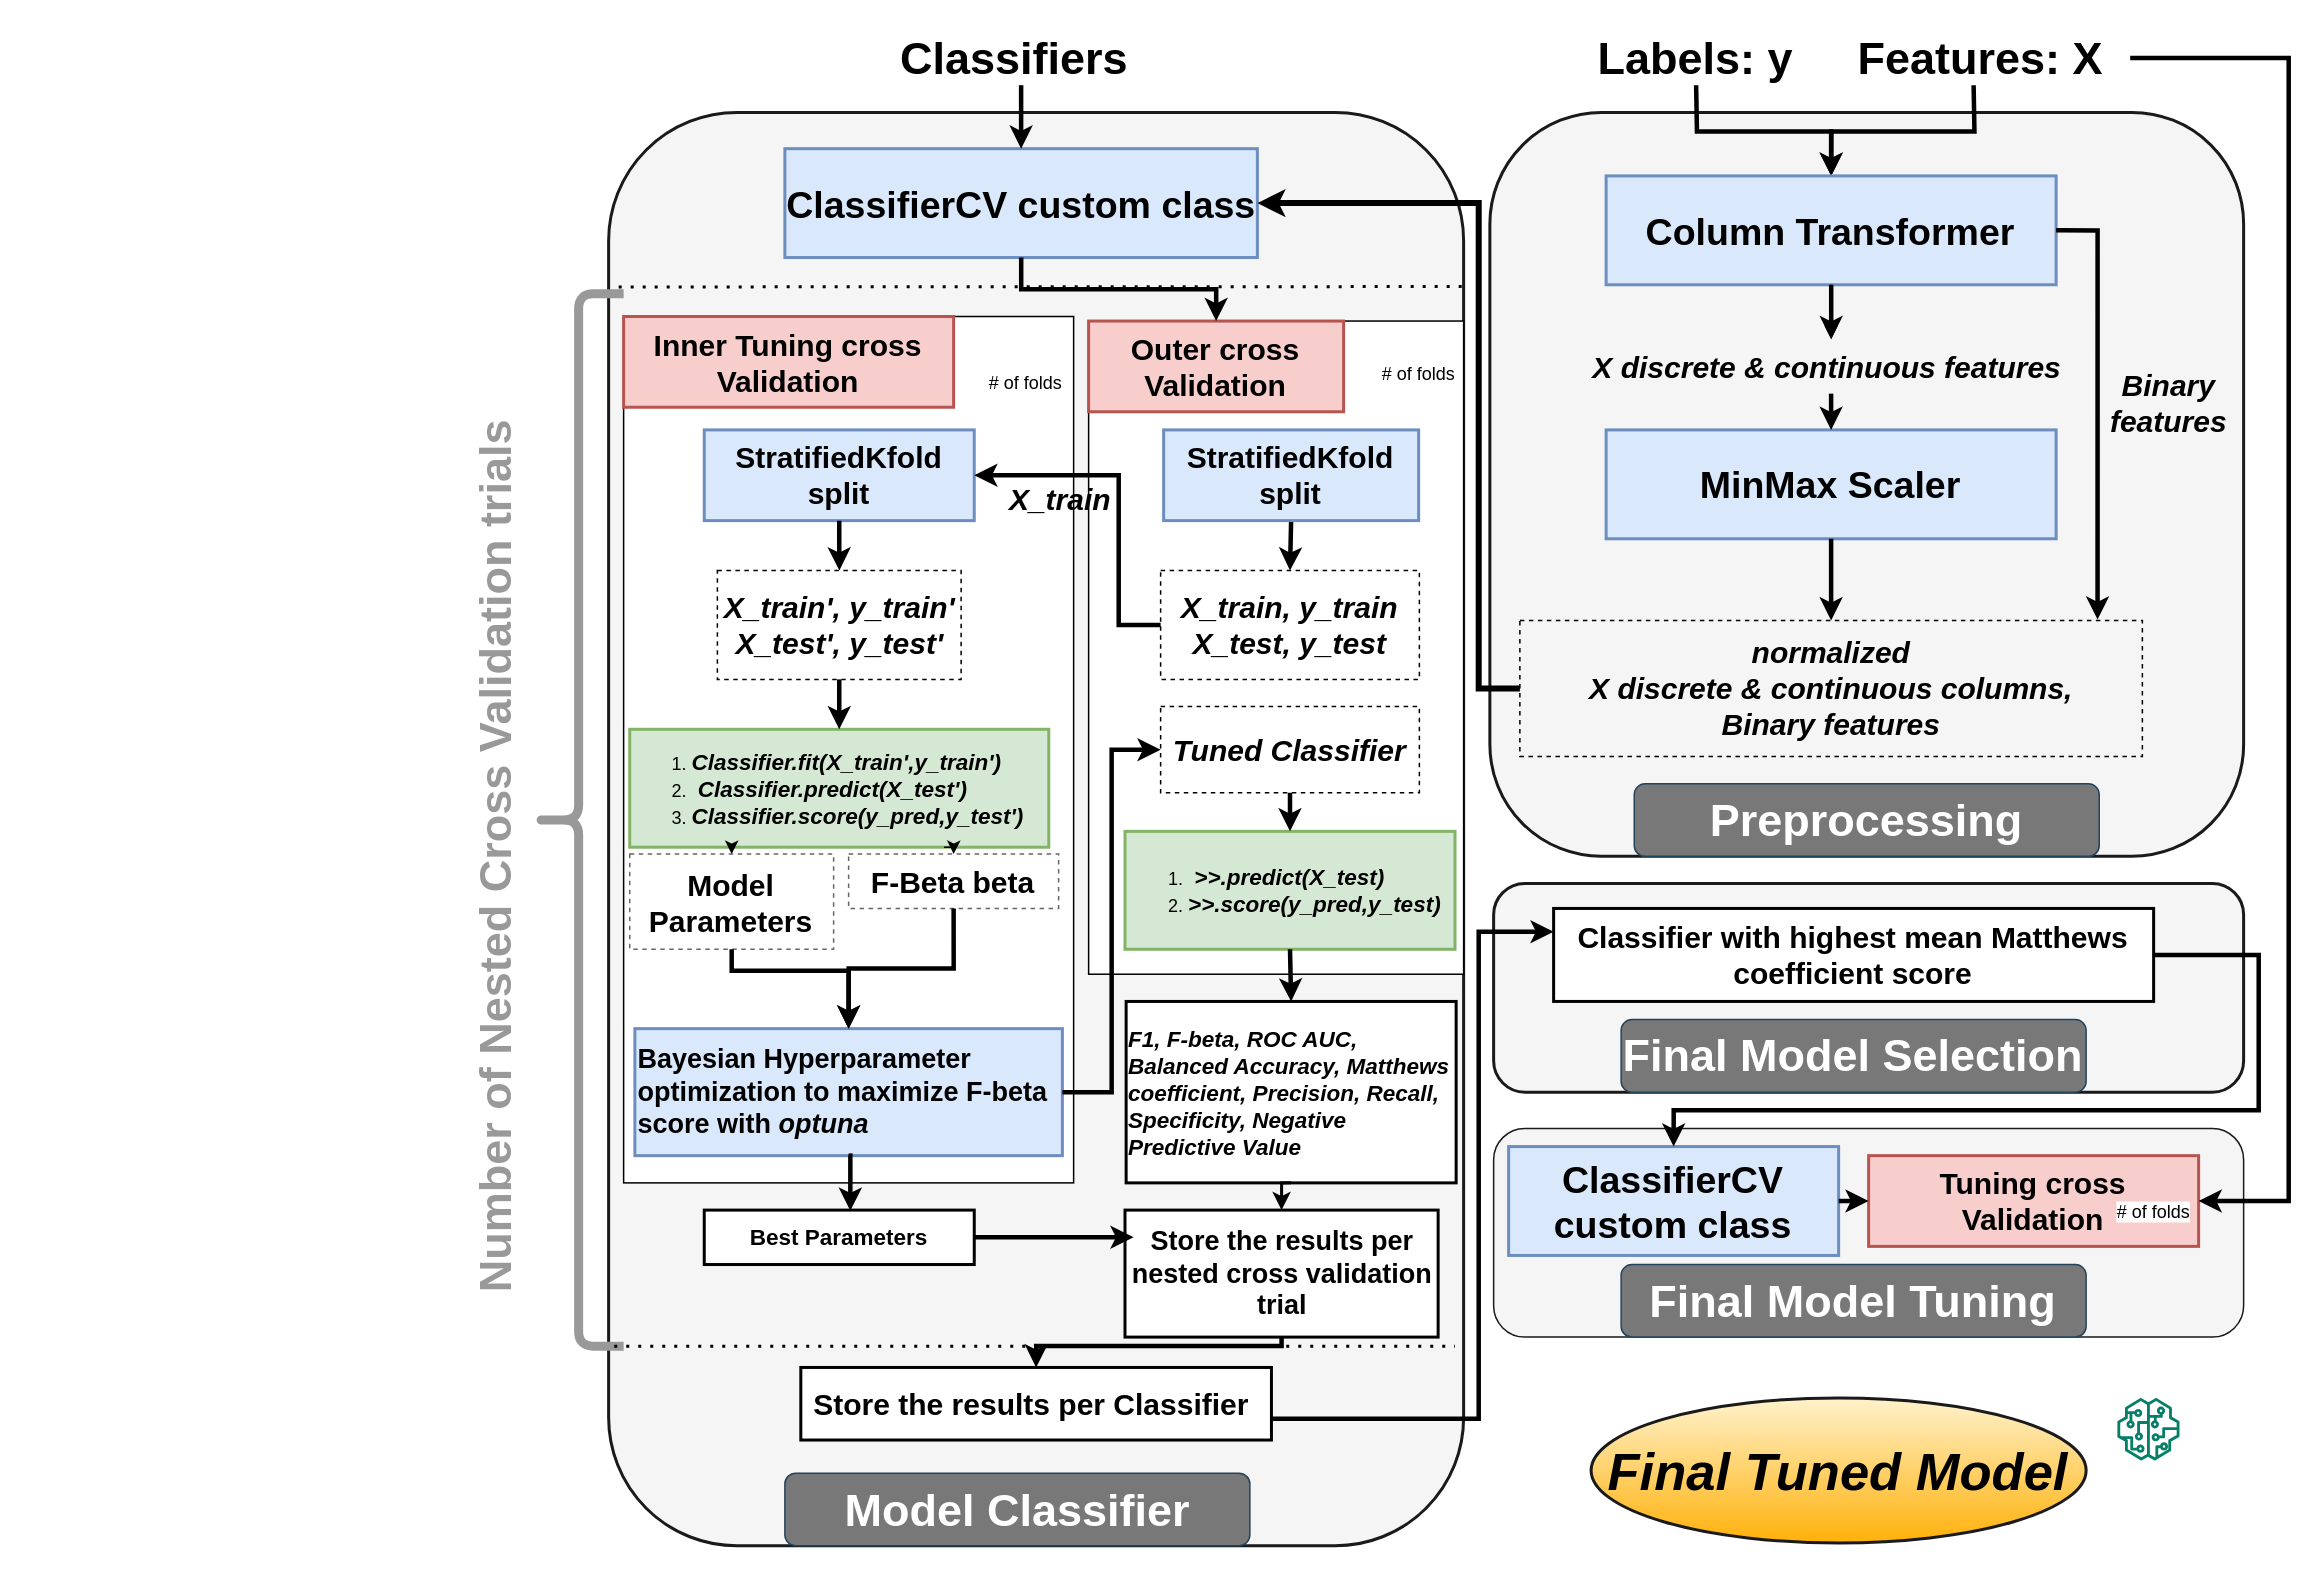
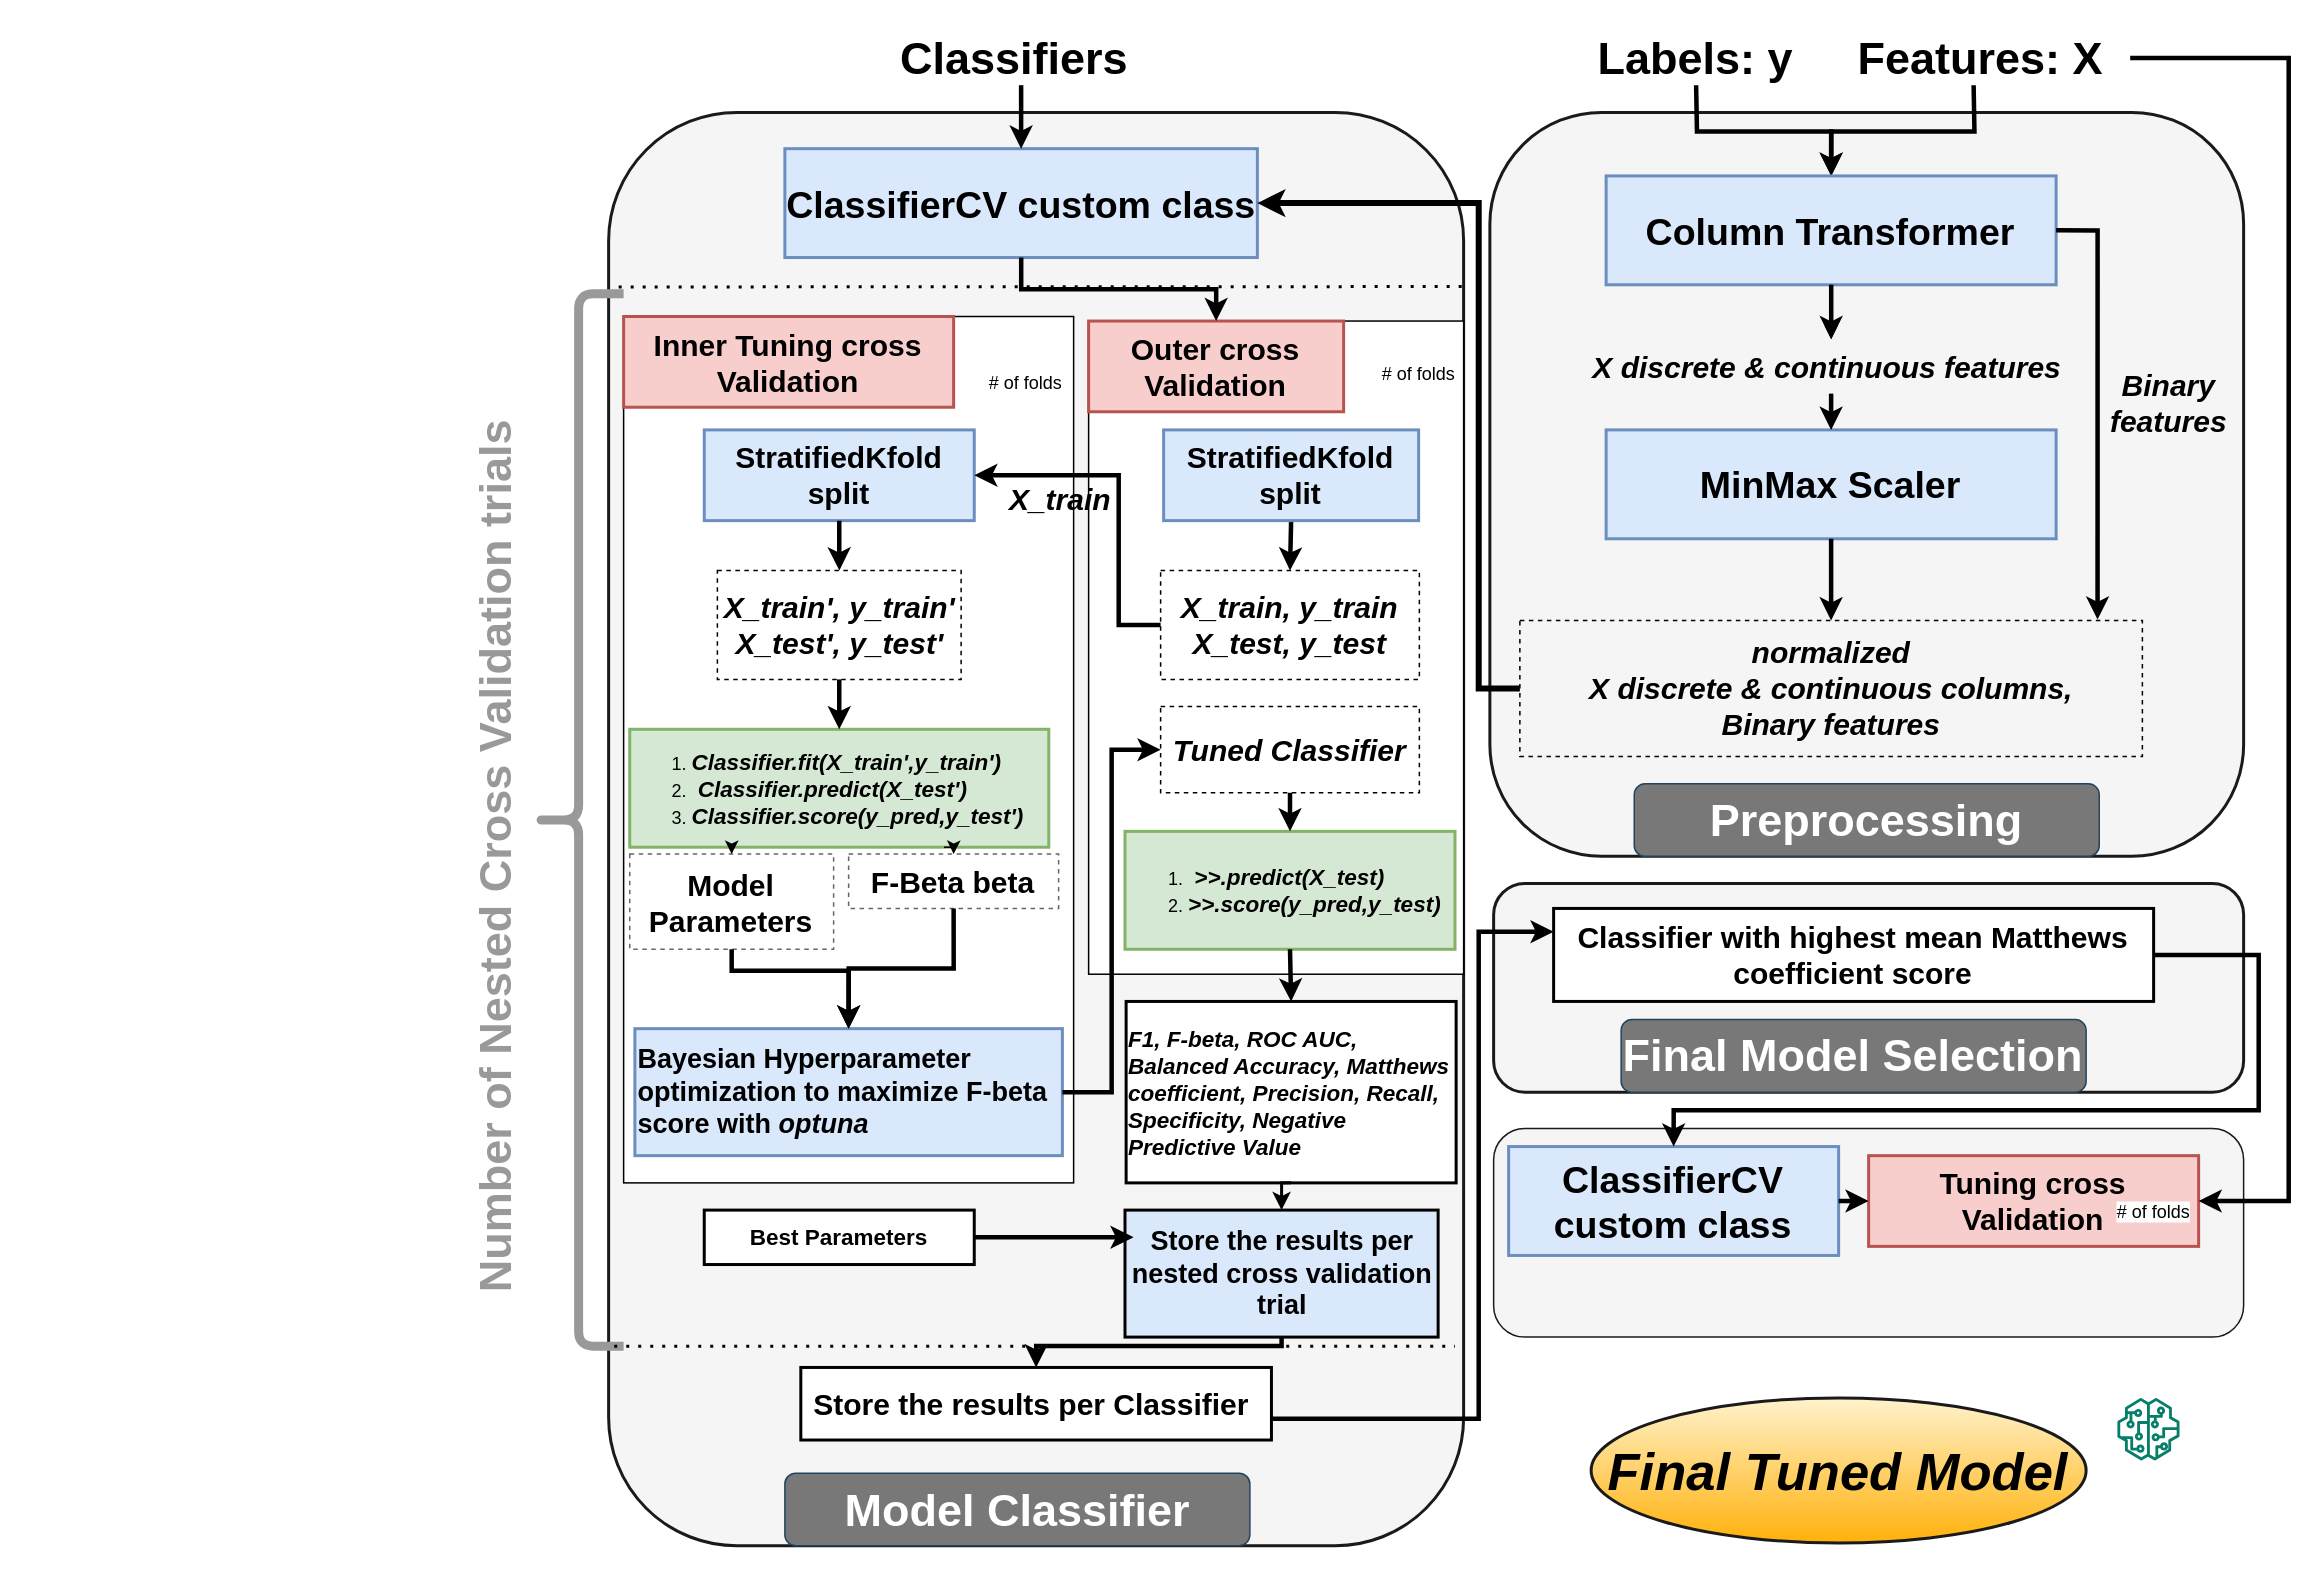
edge "Bayesian Hyperparameter optimization to maximize F-beta score with optuna" -> "Best Parameters": removed
node "Store the results per nested cross validation trial": fillcolor #ffffff -> #dae8fc
node "Final Model Tuning": removed
